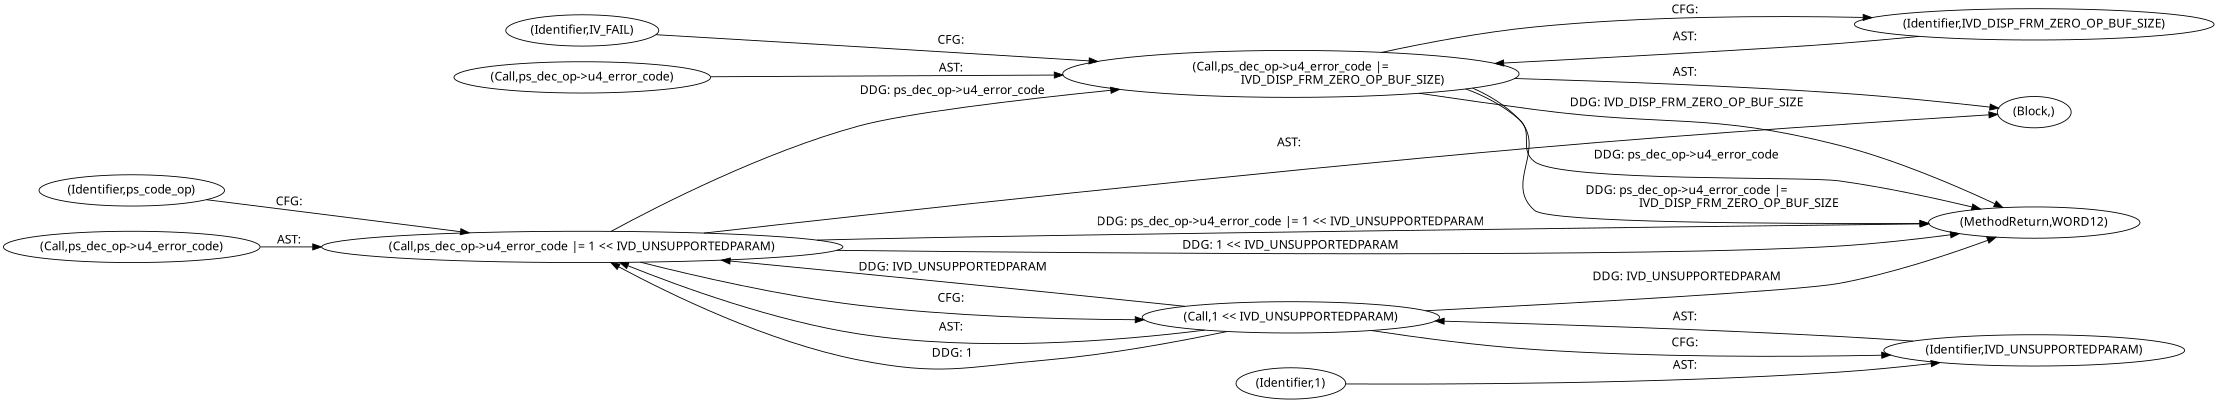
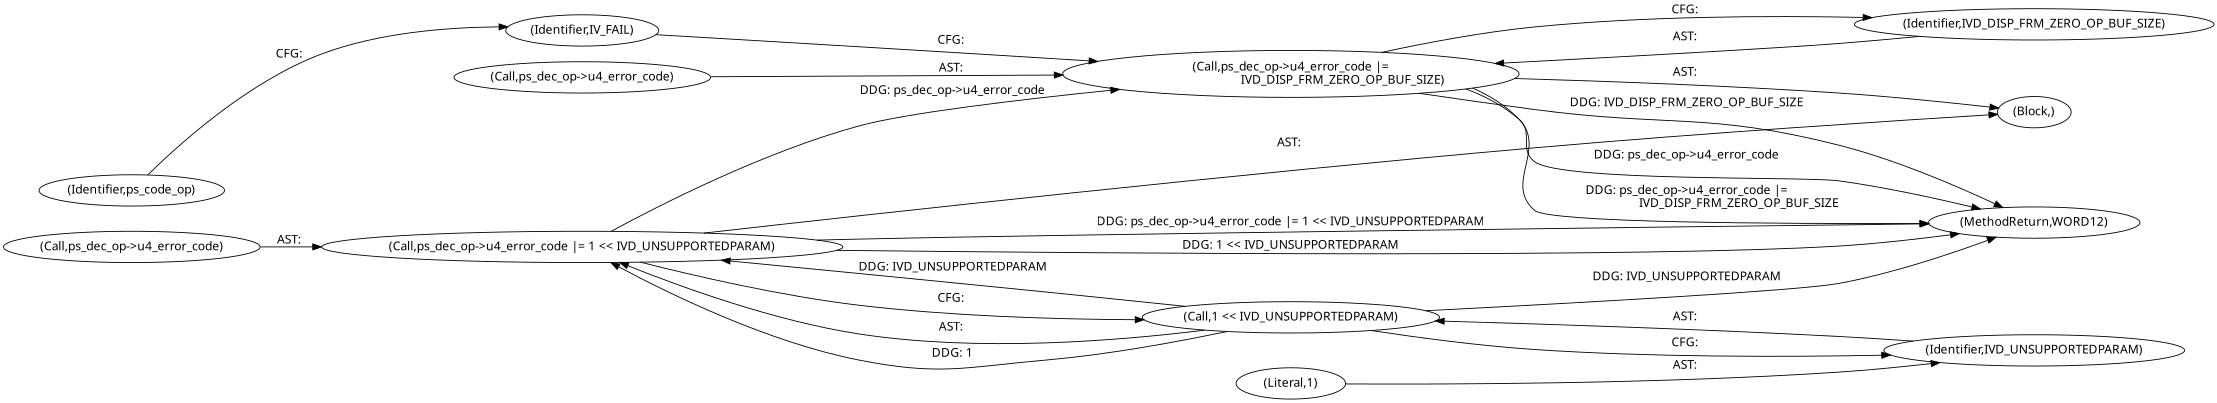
edge "(Identifier,ps_code_op)" -> "(Call,ps_dec_op->u4_error_code |= 1 << IVD_UNSUPPORTEDPARAM)": now "(Identifier,ps_code_op)" -> "(Identifier,IV_FAIL)"
node "(Identifier,1)": label "(Identifier,1)" -> "(Literal,1)"
